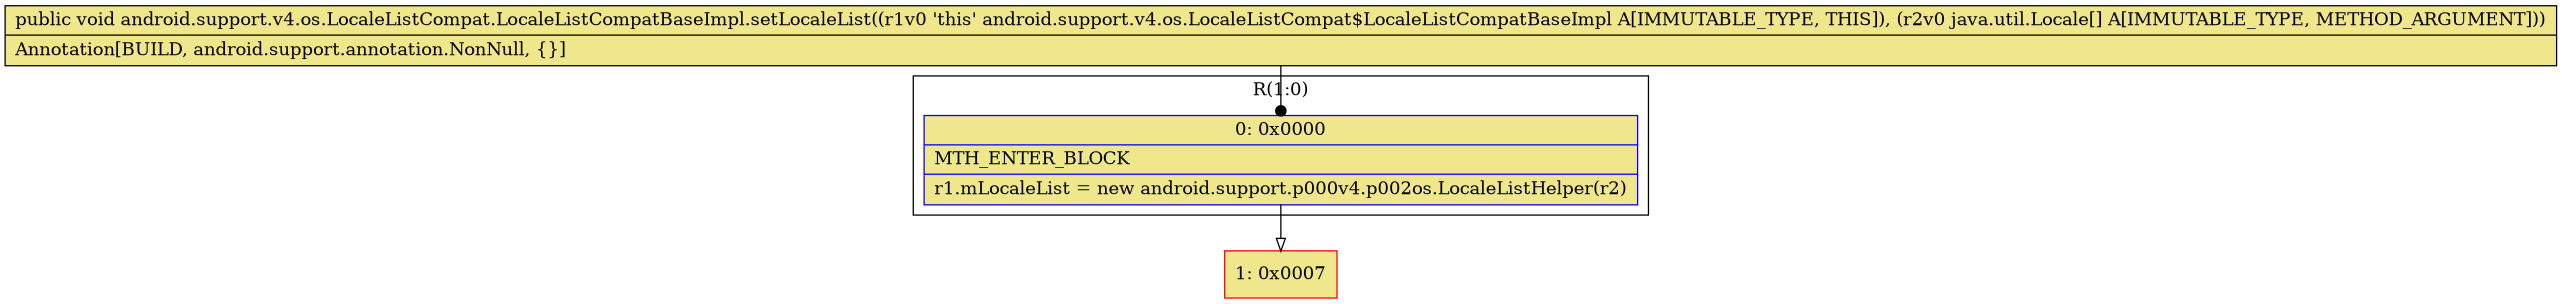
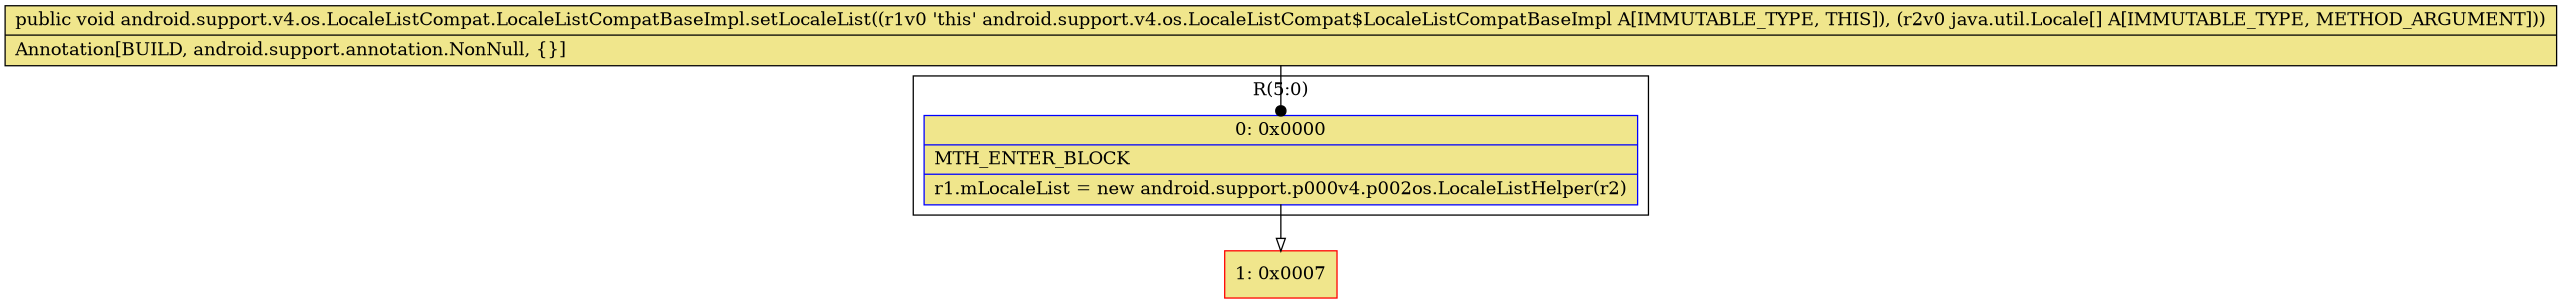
cluster "R(1:0)": label "R(1:0)" -> "R(5:0)"
